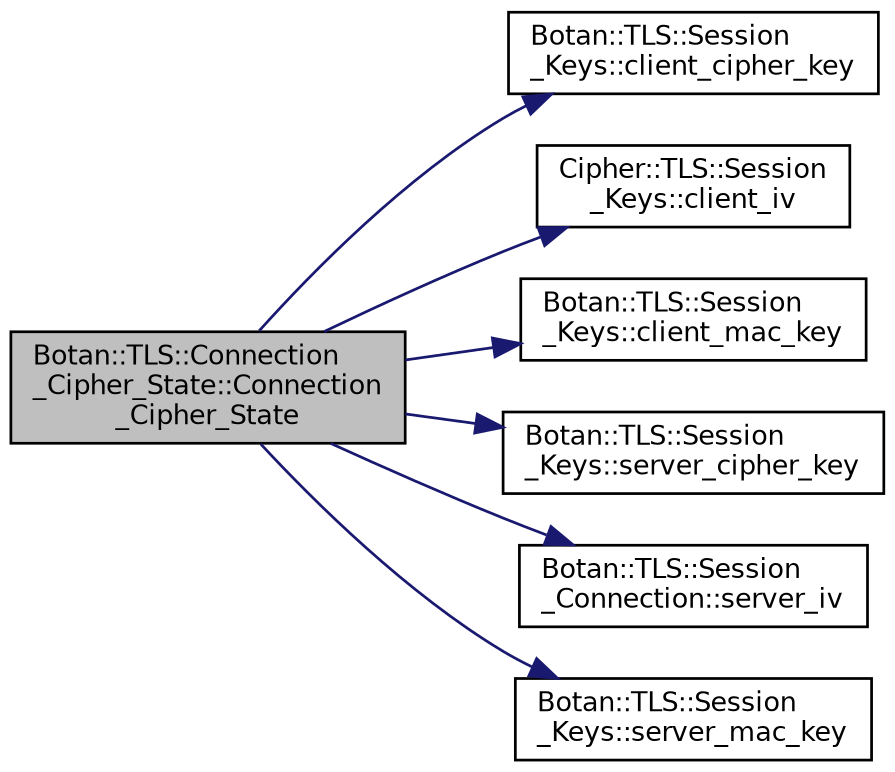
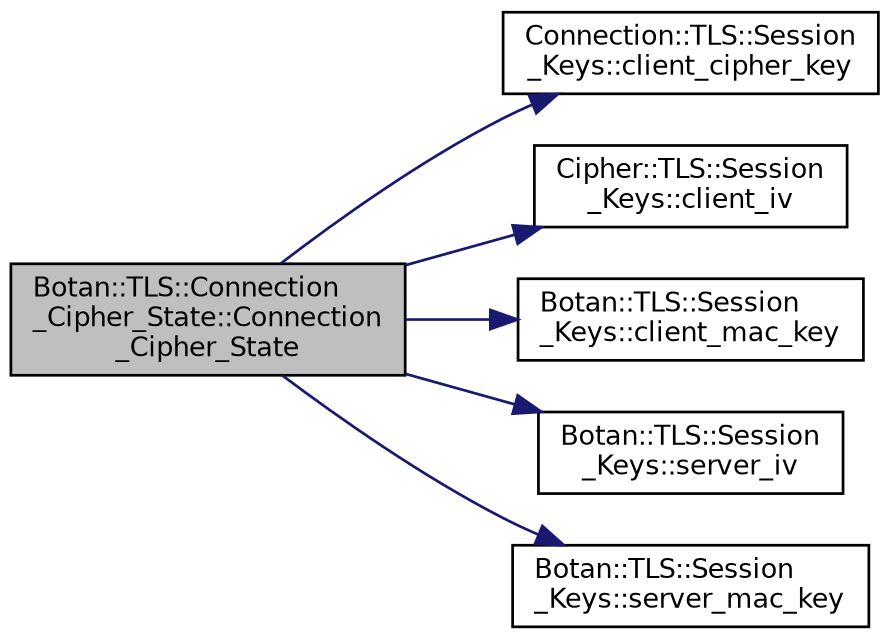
node "Botan::TLS::Session _Keys::client_cipher_key": label "Botan::TLS::Session _Keys::client_cipher_key" -> "Connection::TLS::Session _Keys::client_cipher_key"
node "Botan::TLS::Session _Keys::server_cipher_key": removed
node "Botan::TLS::Session _Connection::server_iv": label "Botan::TLS::Session _Connection::server_iv" -> "Botan::TLS::Session _Keys::server_iv"
